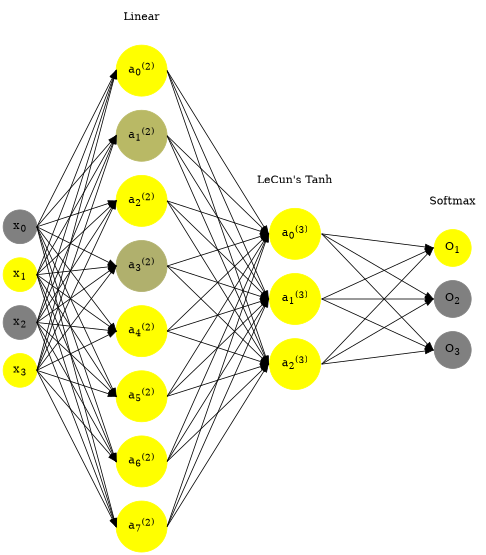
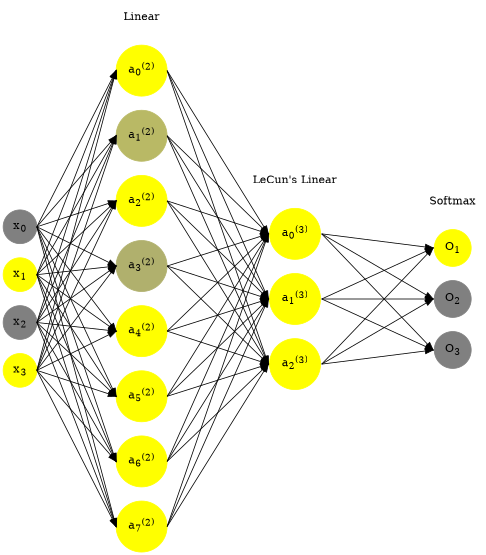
node "LeCun's Tanh": label "LeCun's Tanh" -> "LeCun's Linear"
